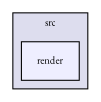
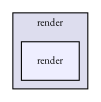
cluster "src": label "src" -> "render"
